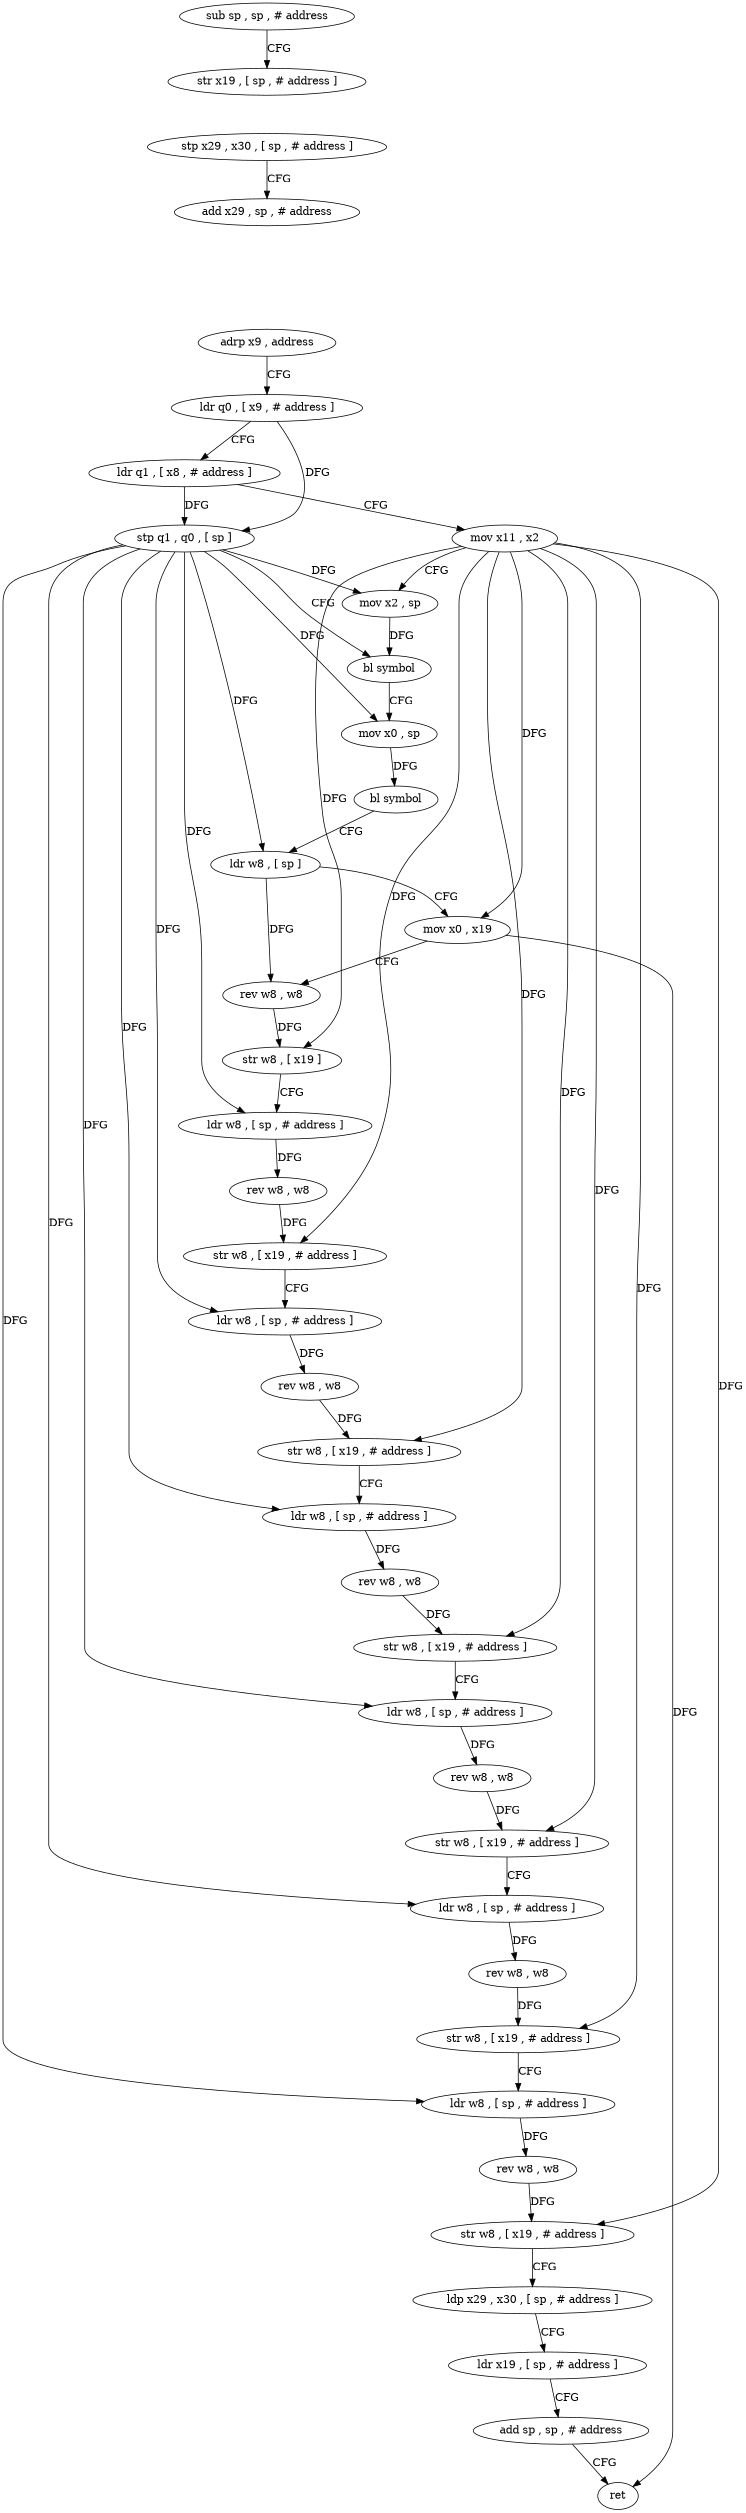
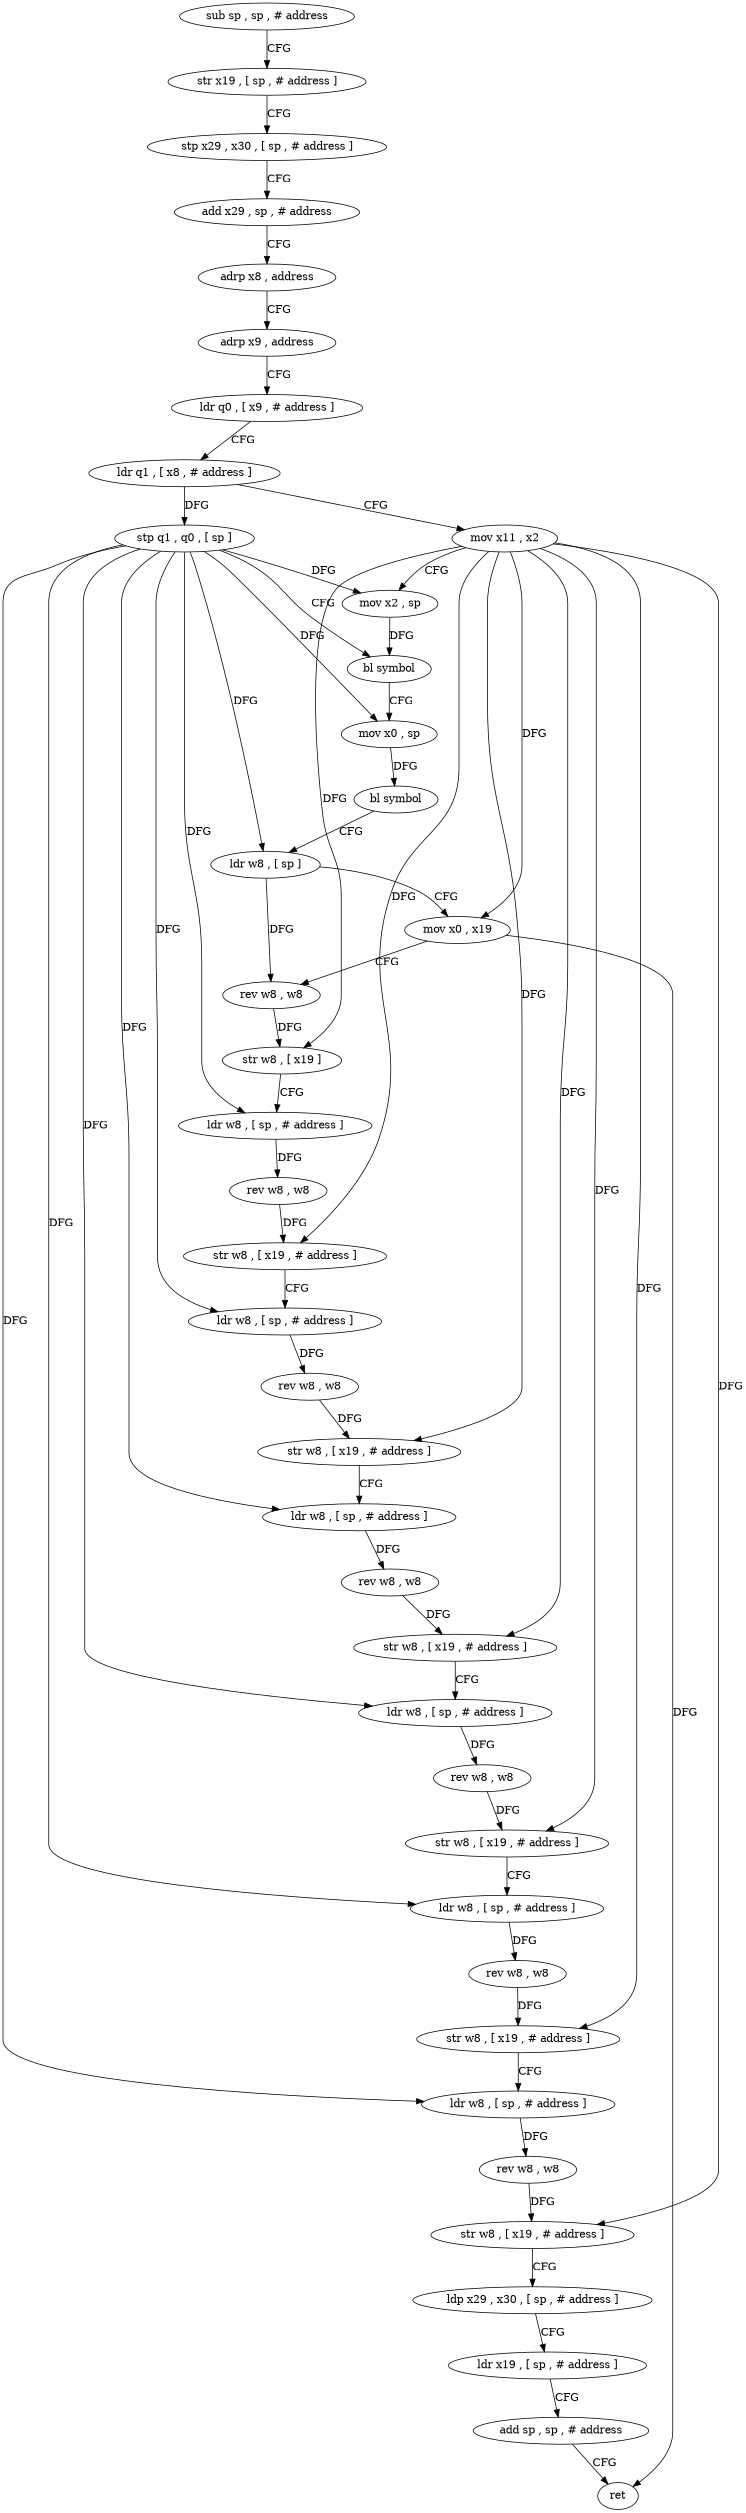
edge "str x19 , [ sp , # address ]" -> "stp x29 , x30 , [ sp , # address ]": added, label "CFG"
node "adrp x8 , address": added
edge "ldr q0 , [ x9 , # address ]" -> "stp q1 , q0 , [ sp ]": removed, label "DFG"
